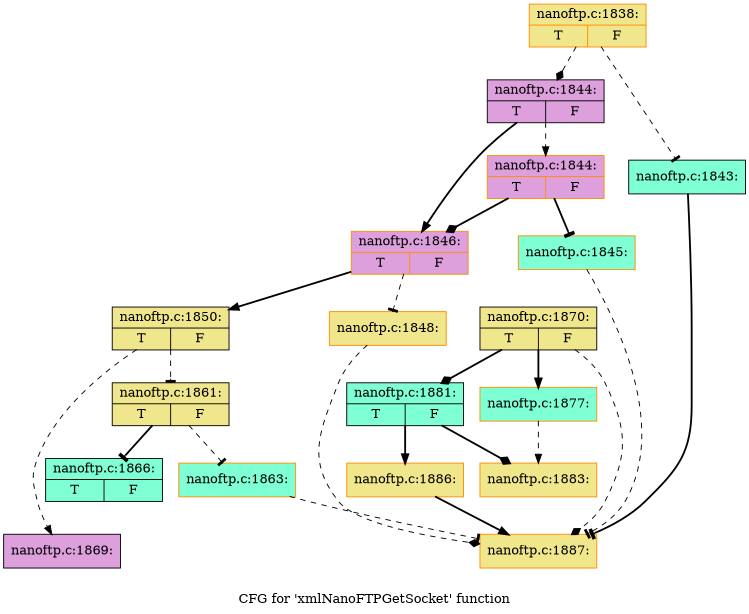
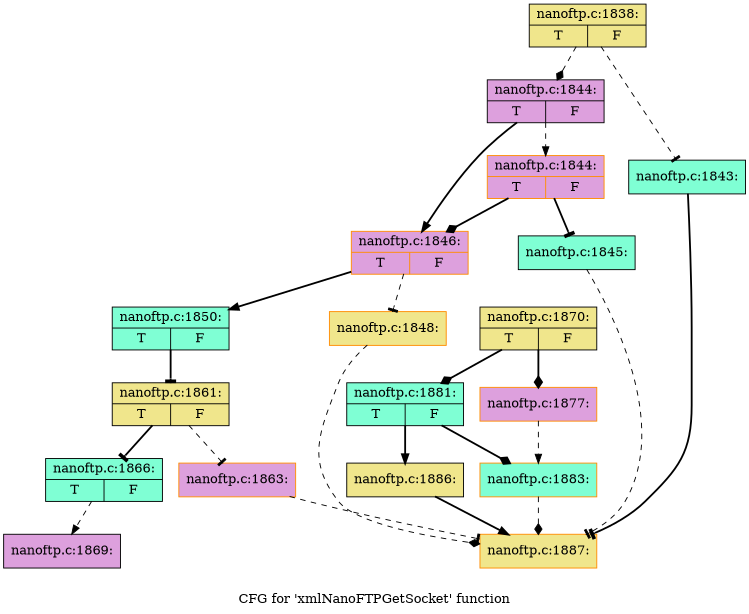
node "nanoftp.c:1838:": color darkorange -> black
node "nanoftp.c:1845:": color darkorange -> black
node "nanoftp.c:1850:": fillcolor khaki -> aquamarine
edge "nanoftp.c:1850:" -> "nanoftp.c:1861:": style dashed -> bold
edge "nanoftp.c:1870:" -> "nanoftp.c:1877:": arrowhead normal -> diamond
node "nanoftp.c:1877:": fillcolor aquamarine -> plum
edge "nanoftp.c:1850:" -> "nanoftp.c:1869:": now "nanoftp.c:1866:" -> "nanoftp.c:1869:"
edge "nanoftp.c:1870:" -> "nanoftp.c:1887:": now "nanoftp.c:1883:" -> "nanoftp.c:1887:"
node "nanoftp.c:1863:": fillcolor aquamarine -> plum
node "nanoftp.c:1886:": color darkorange -> black
node "nanoftp.c:1883:": fillcolor khaki -> aquamarine
